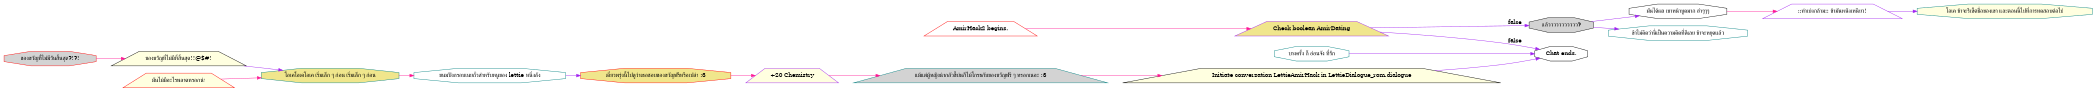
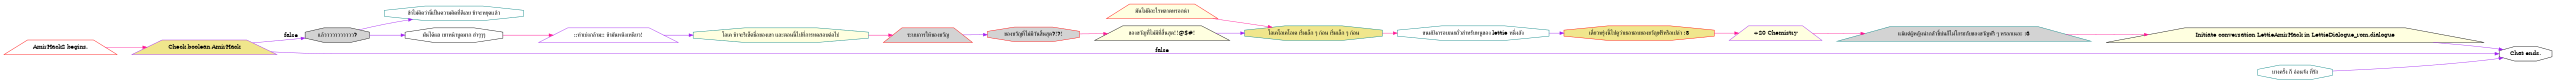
node "Check boolean AmirDating": label "Check boolean AmirDating" -> "Check boolean AmirHack"
node "ระบบการให้ของขวัญ": added
